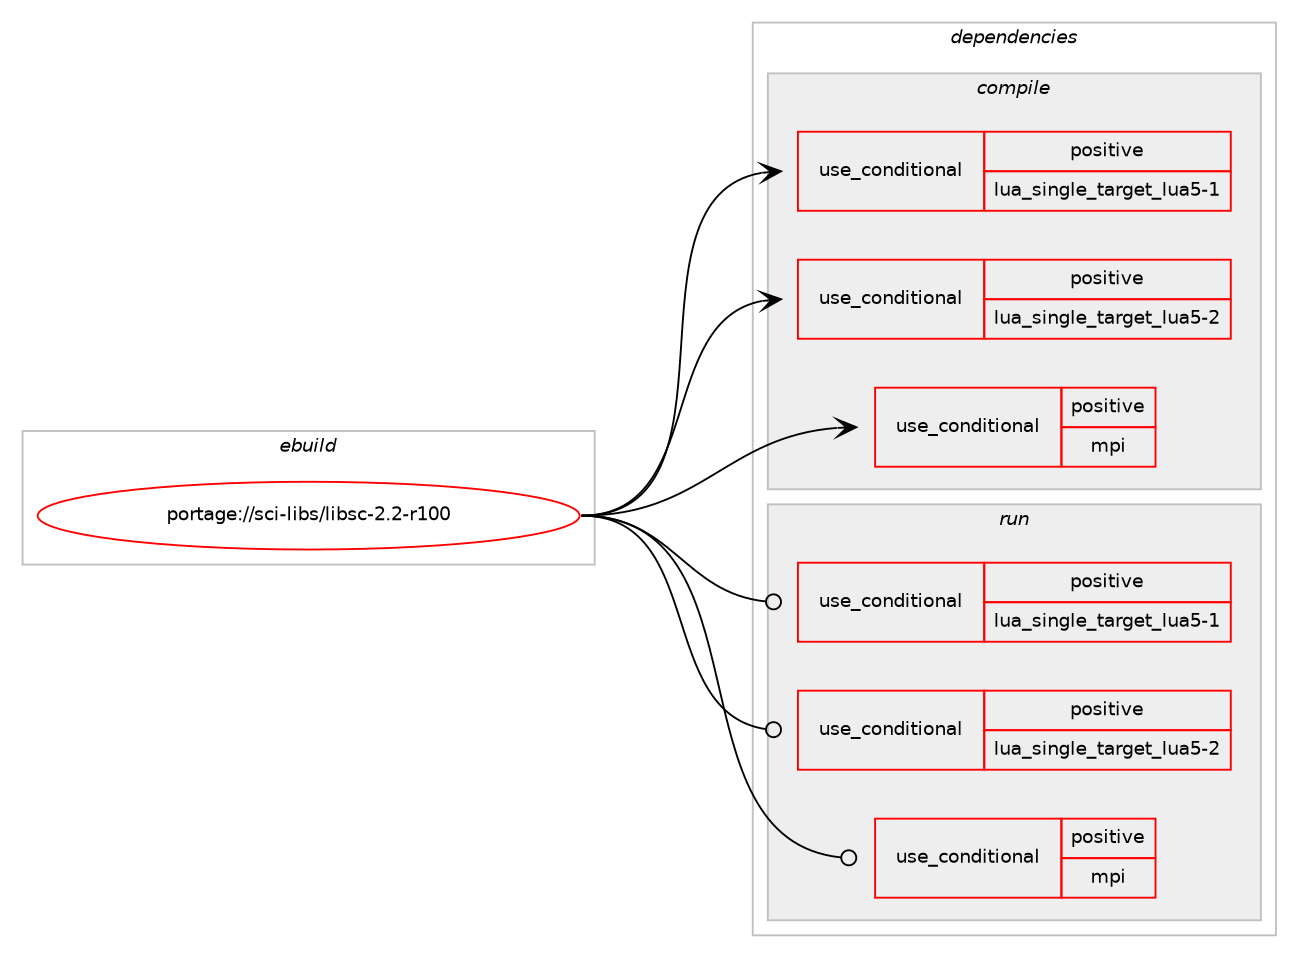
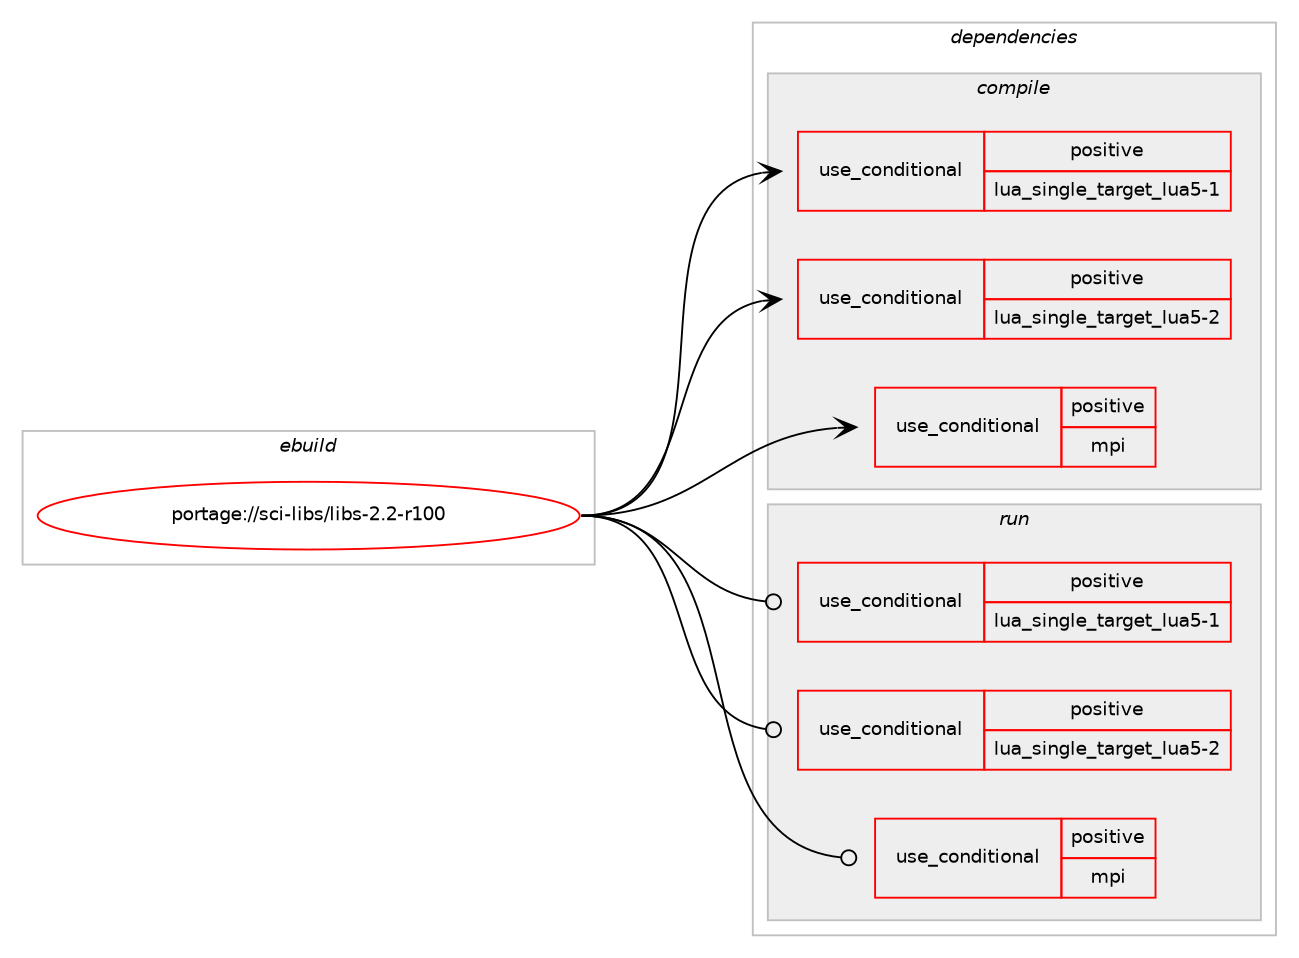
node "portage://sci-libs/libsc-2.2-r100": label "portage://sci-libs/libsc-2.2-r100" -> "portage://sci-libs/libs-2.2-r100"
